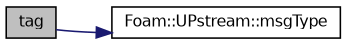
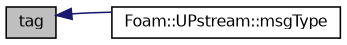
edge "tag" -> "Foam::UPstream::msgType": reversed
